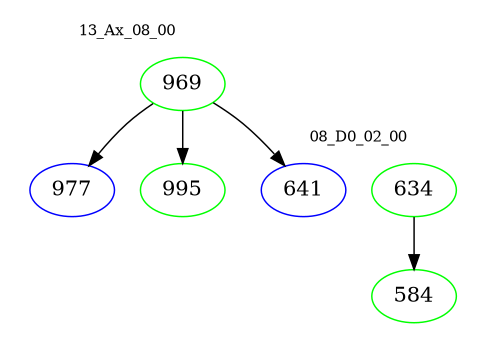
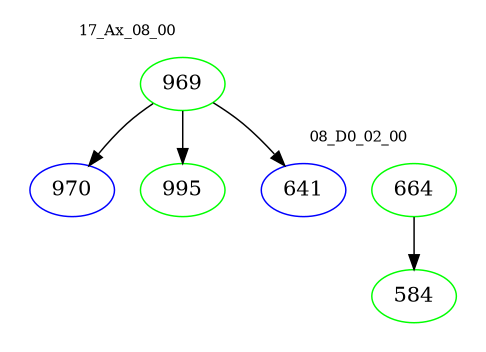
cluster "13_Ax_08_00": label "13_Ax_08_00" -> "17_Ax_08_00"
node "977": label "977" -> "970"
node "634": label "634" -> "664"
